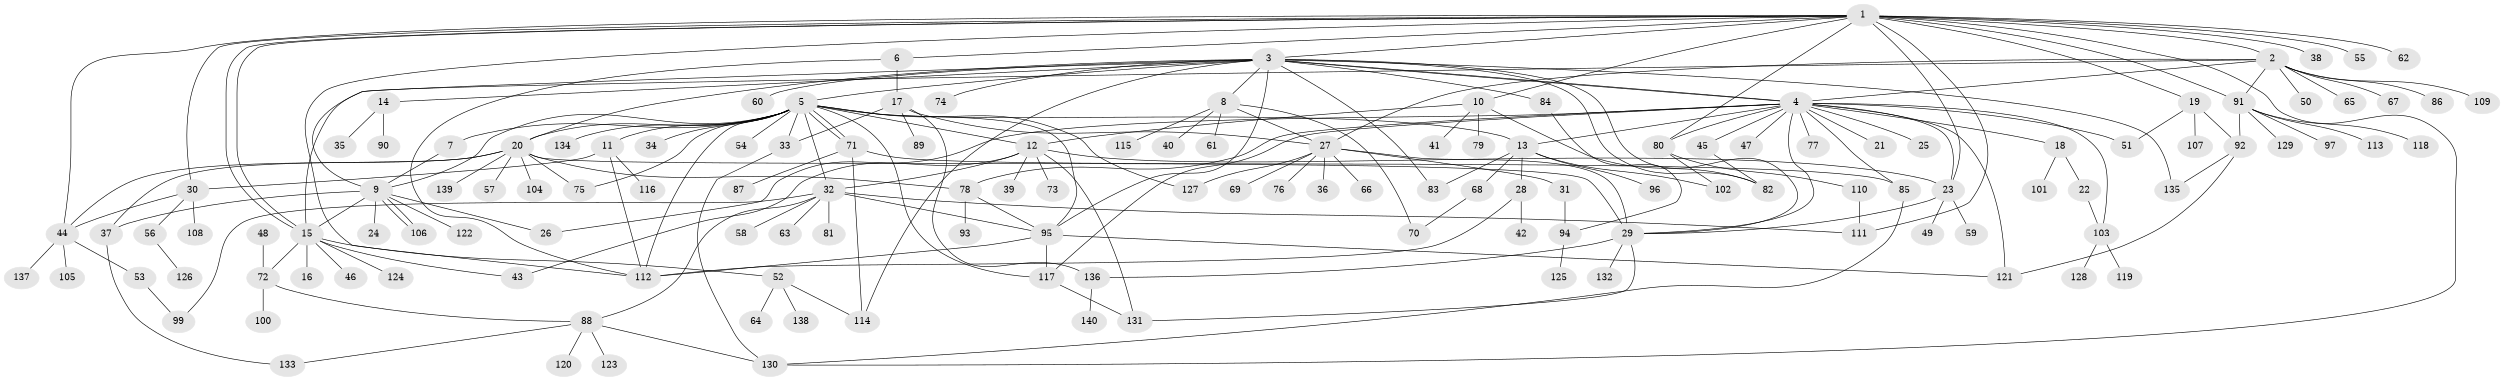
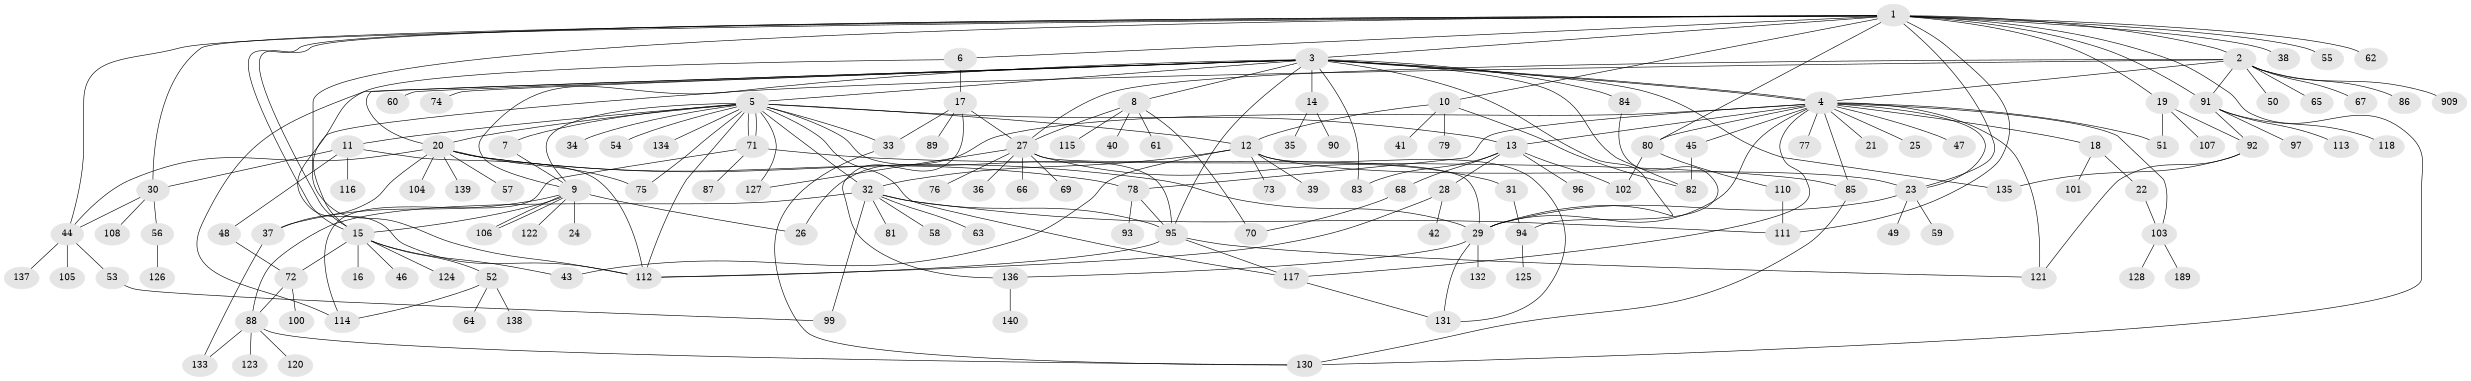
node "109": label "109" -> "909"
node "129": removed
edge "11" -- "48": added
node "119": label "119" -> "189"
